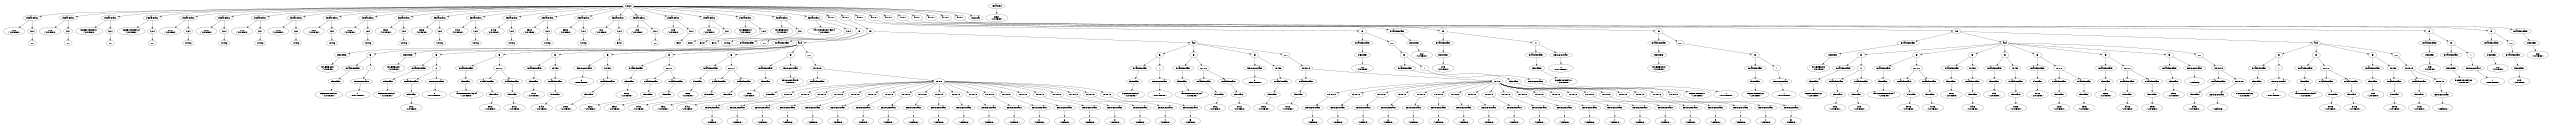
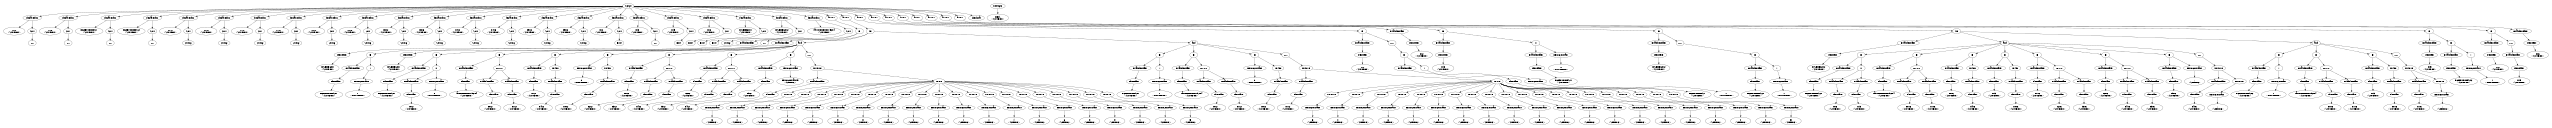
node "set-assert": label "set-assert" -> "set-logic"
node "logic-sat": label "logic-sat" -> "check-sat"
